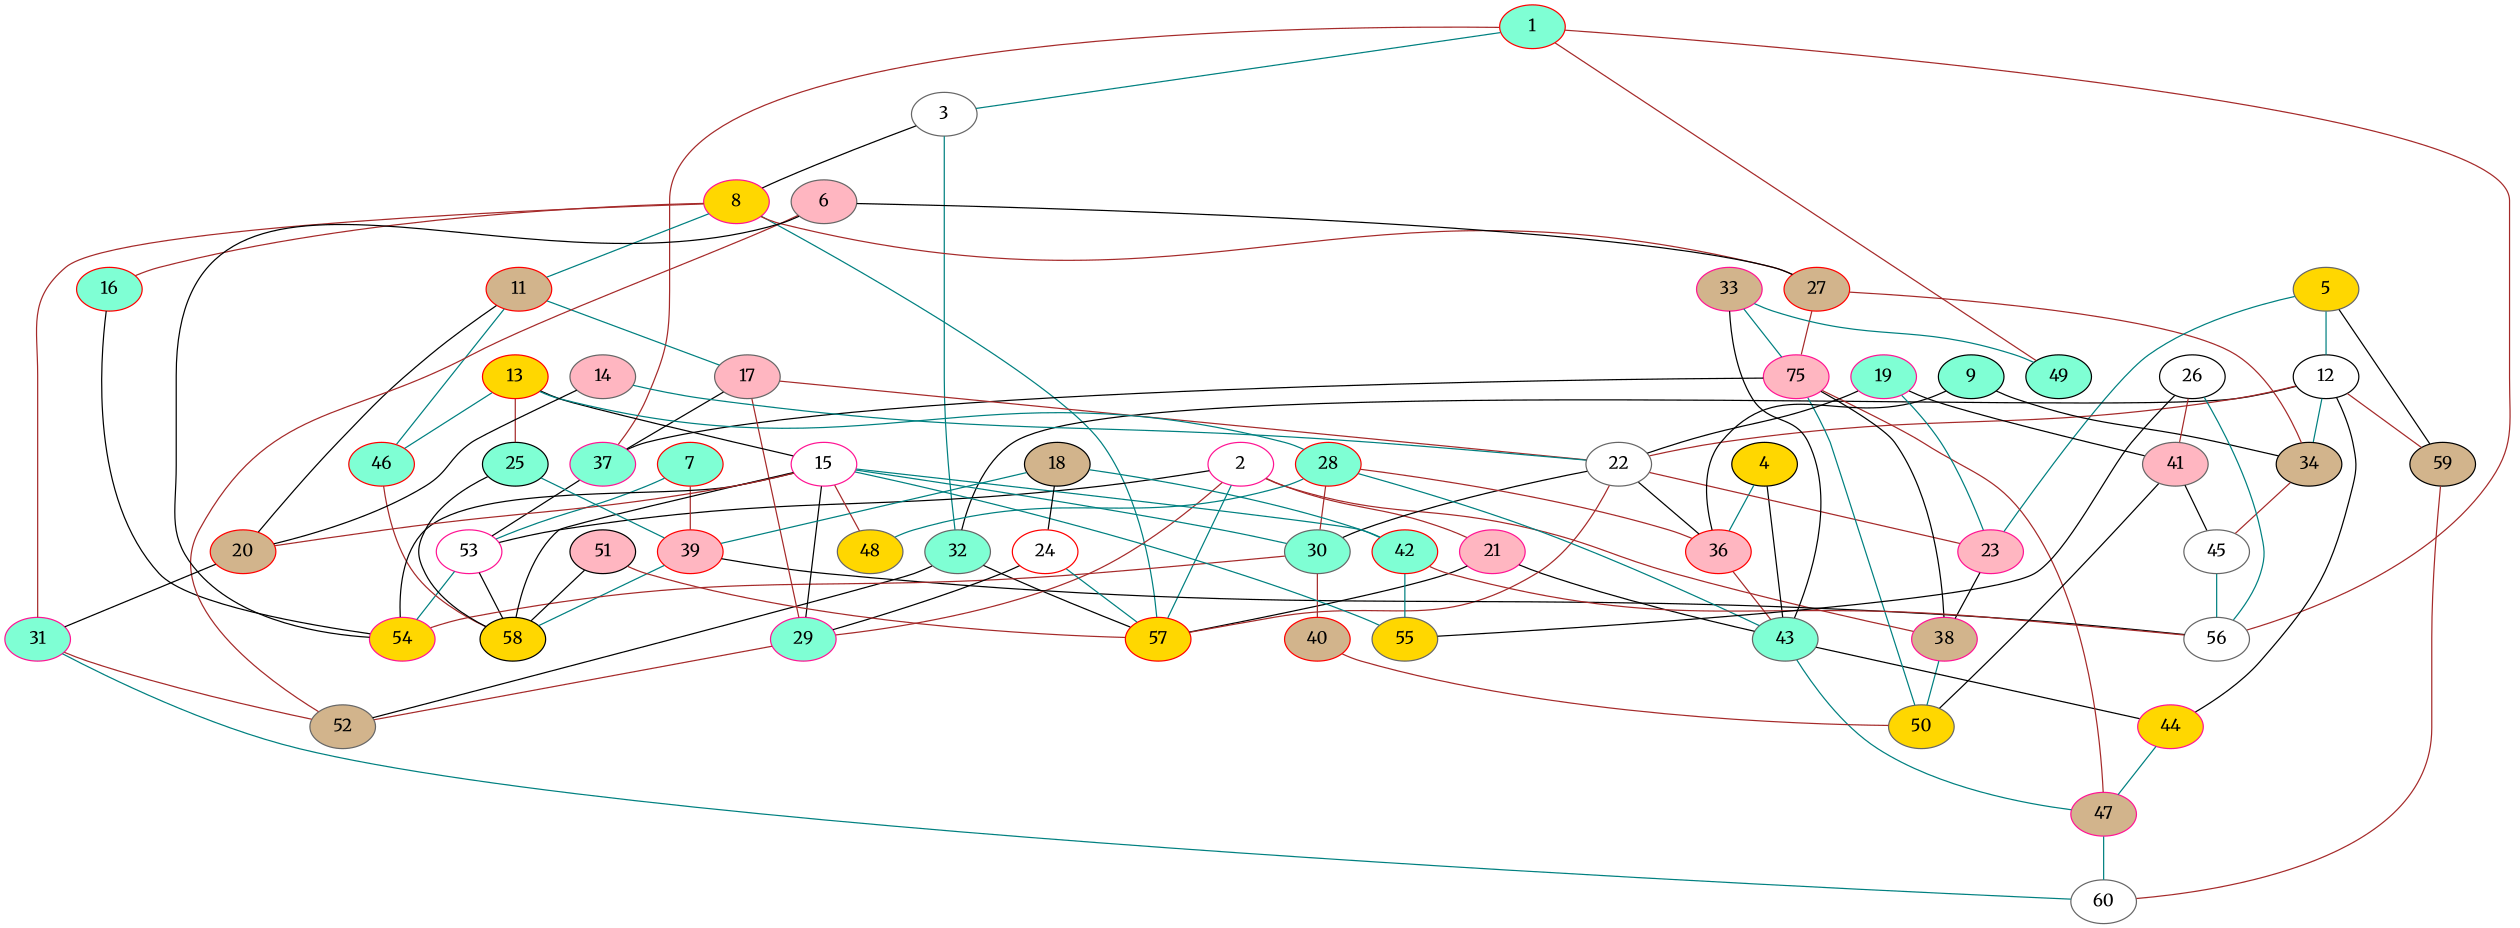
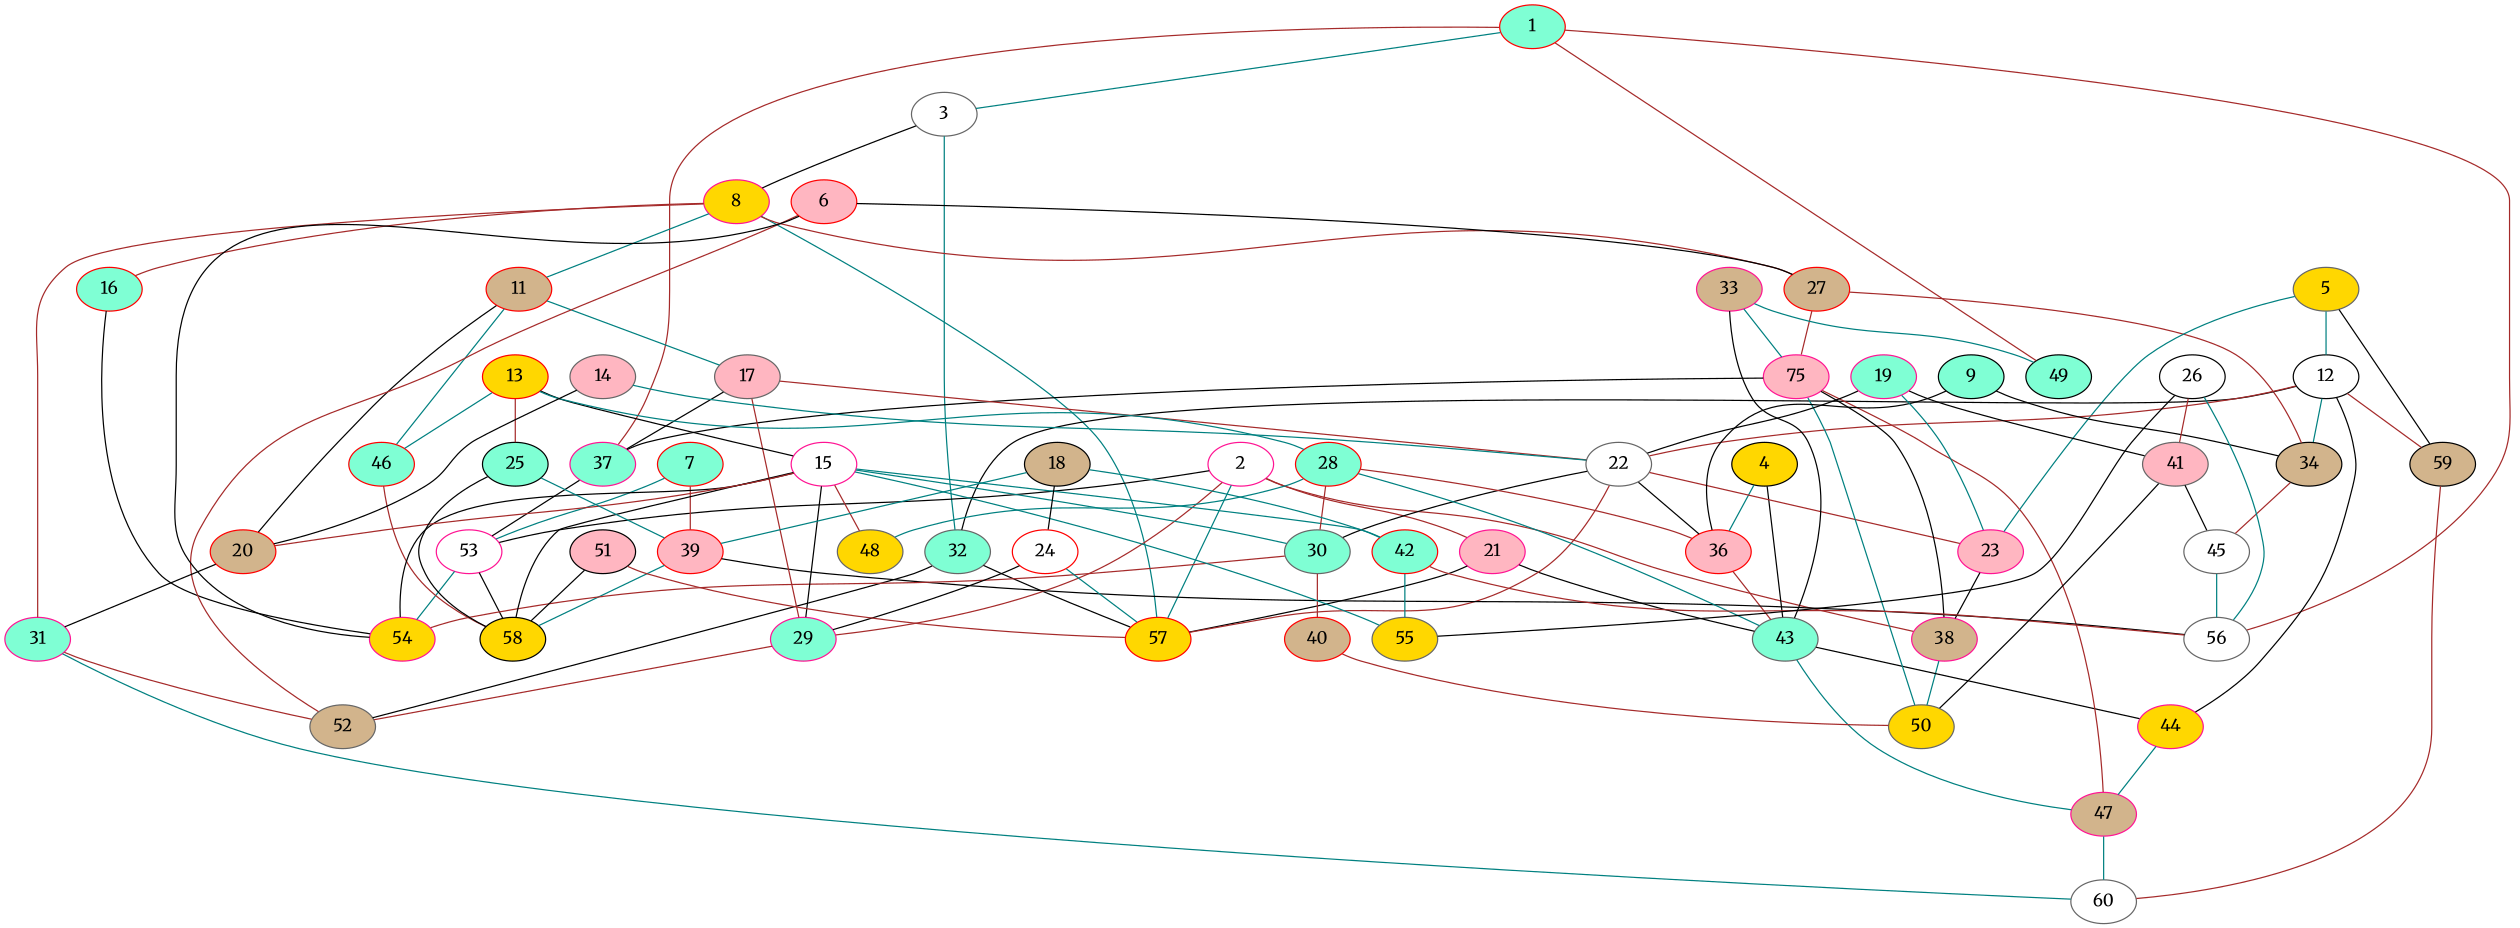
node "6": color gray40 -> red
